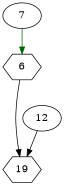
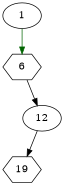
node "7": label "7" -> "1"
edge "6" -> "19": now "6" -> "12"
